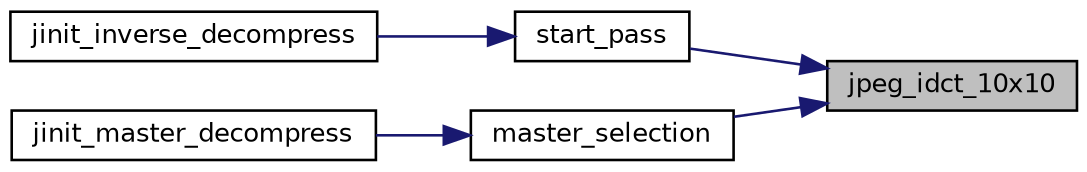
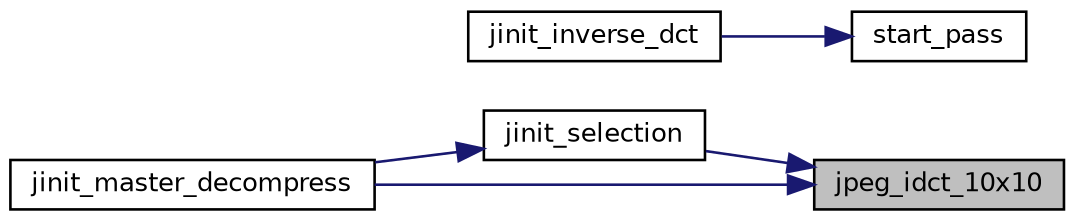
node "jinit_inverse_decompress": label "jinit_inverse_decompress" -> "jinit_inverse_dct"
edge "start_pass" -> "jpeg_idct_10x10": now "jinit_master_decompress" -> "jpeg_idct_10x10"
node "master_selection": label "master_selection" -> "jinit_selection"
